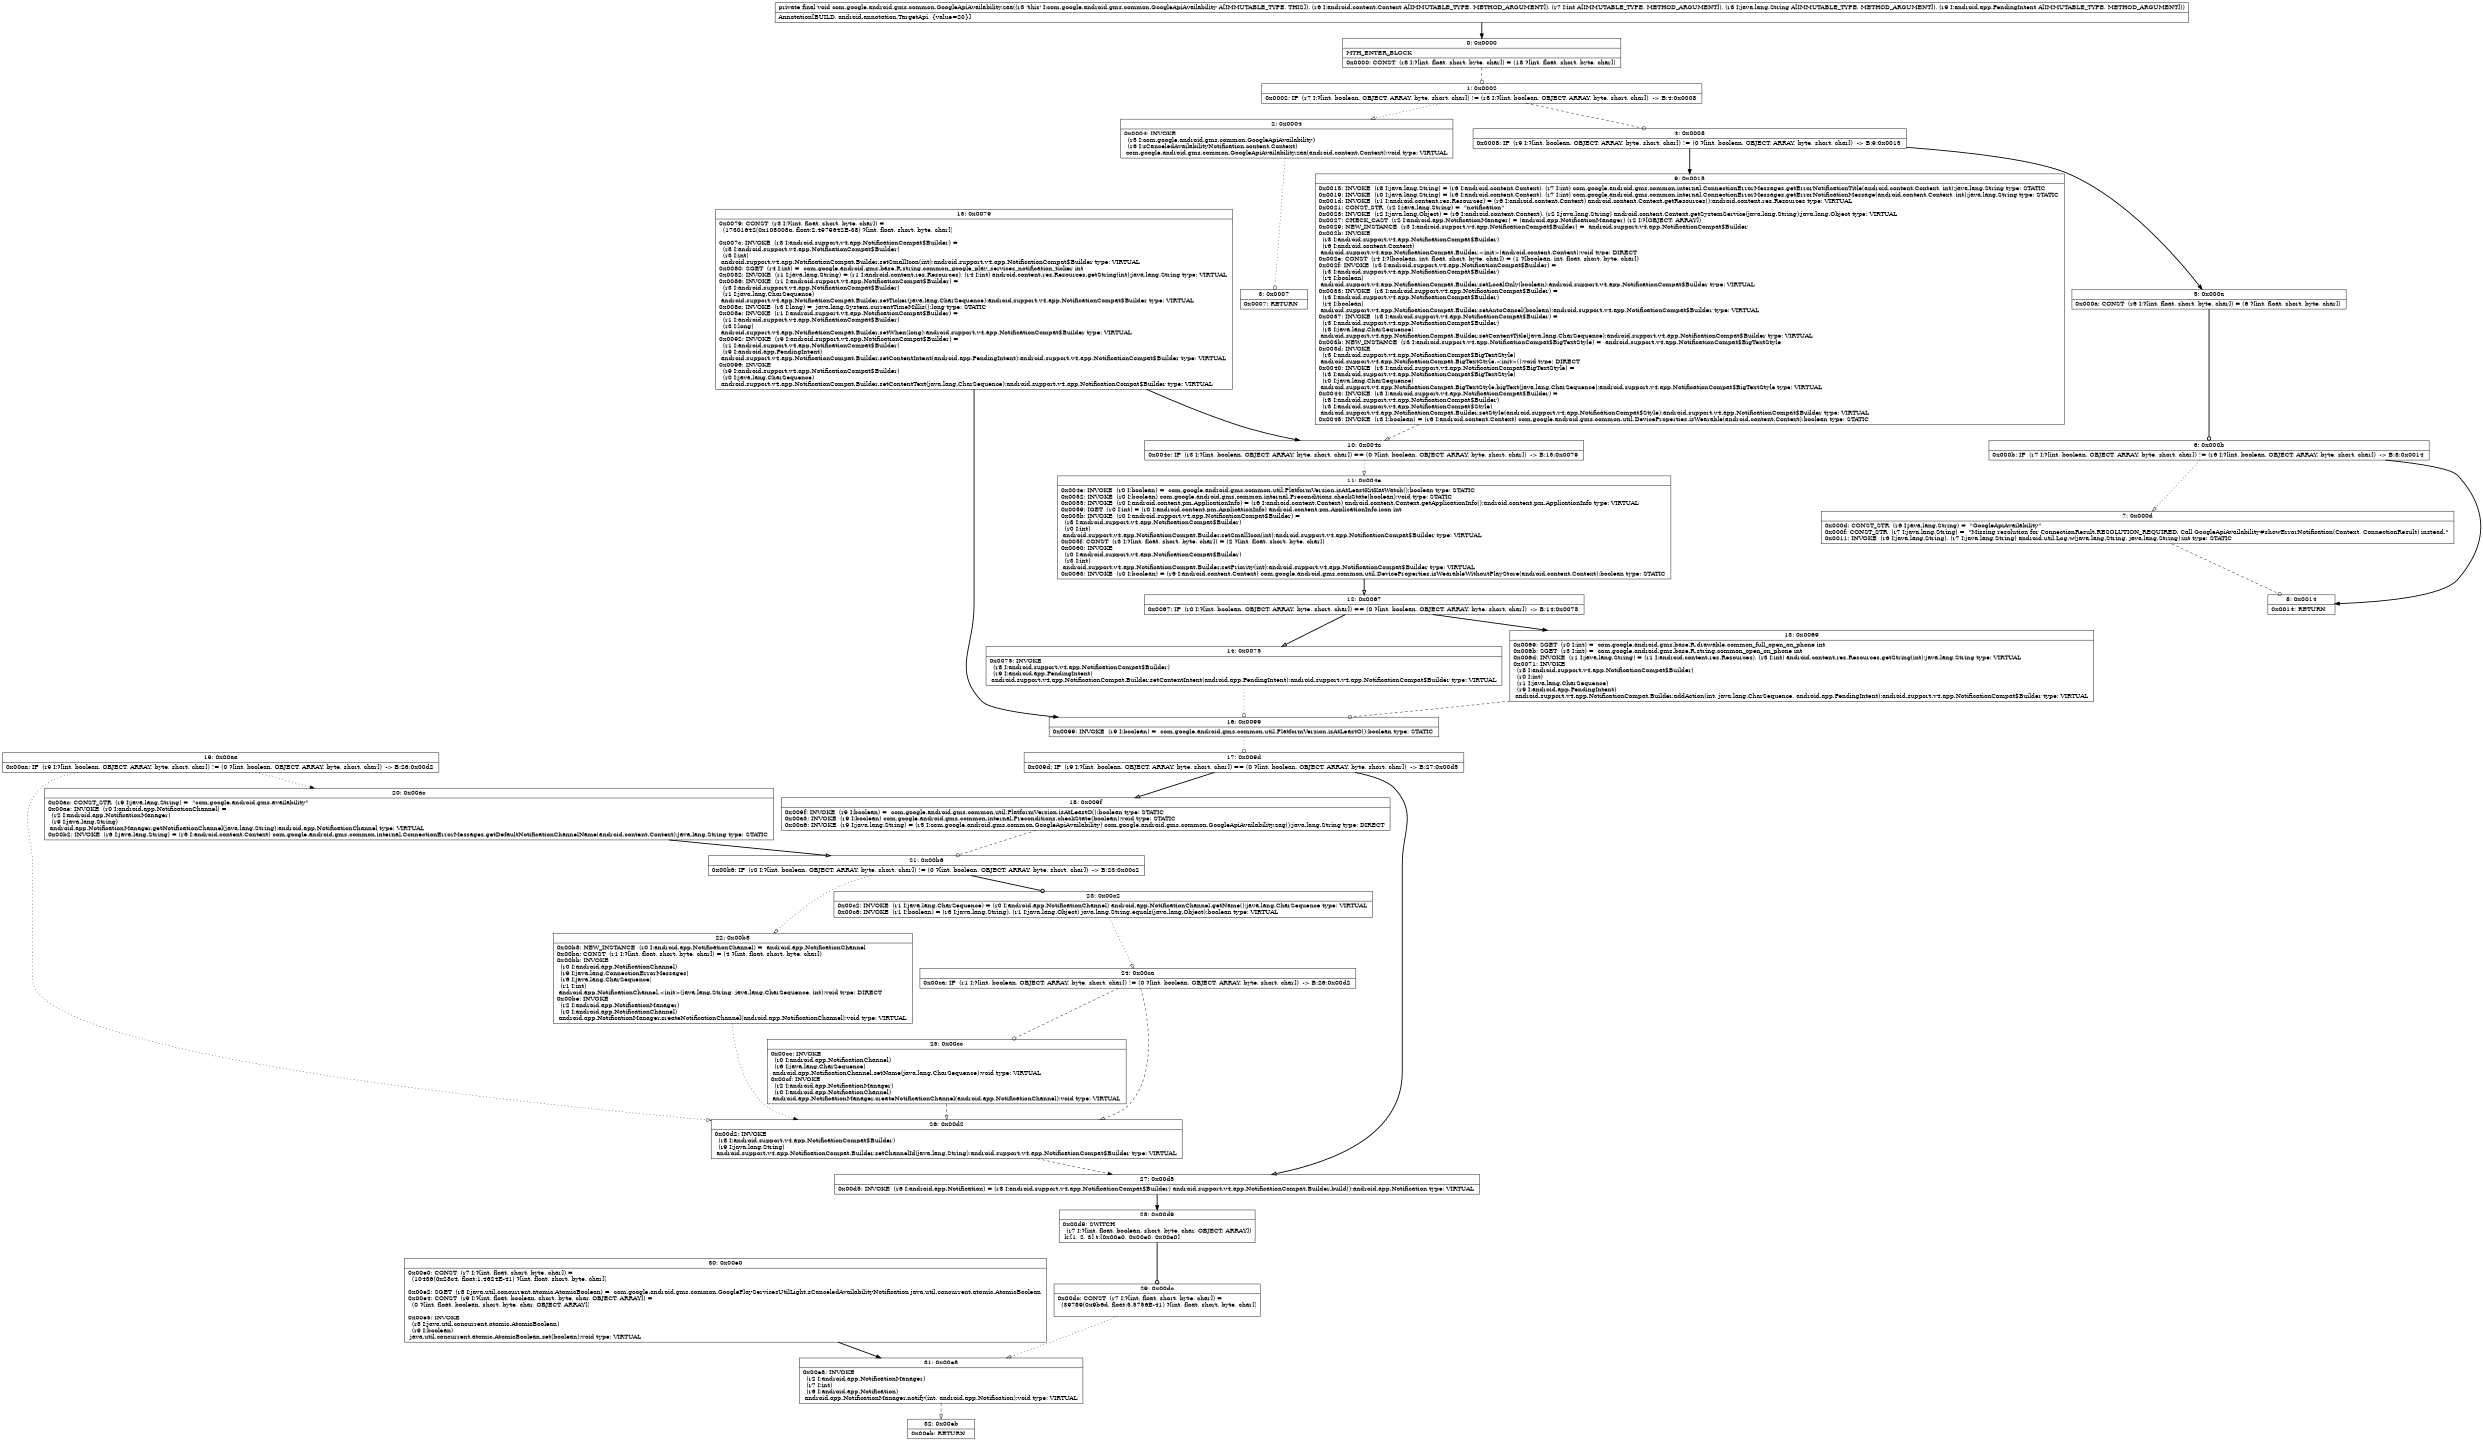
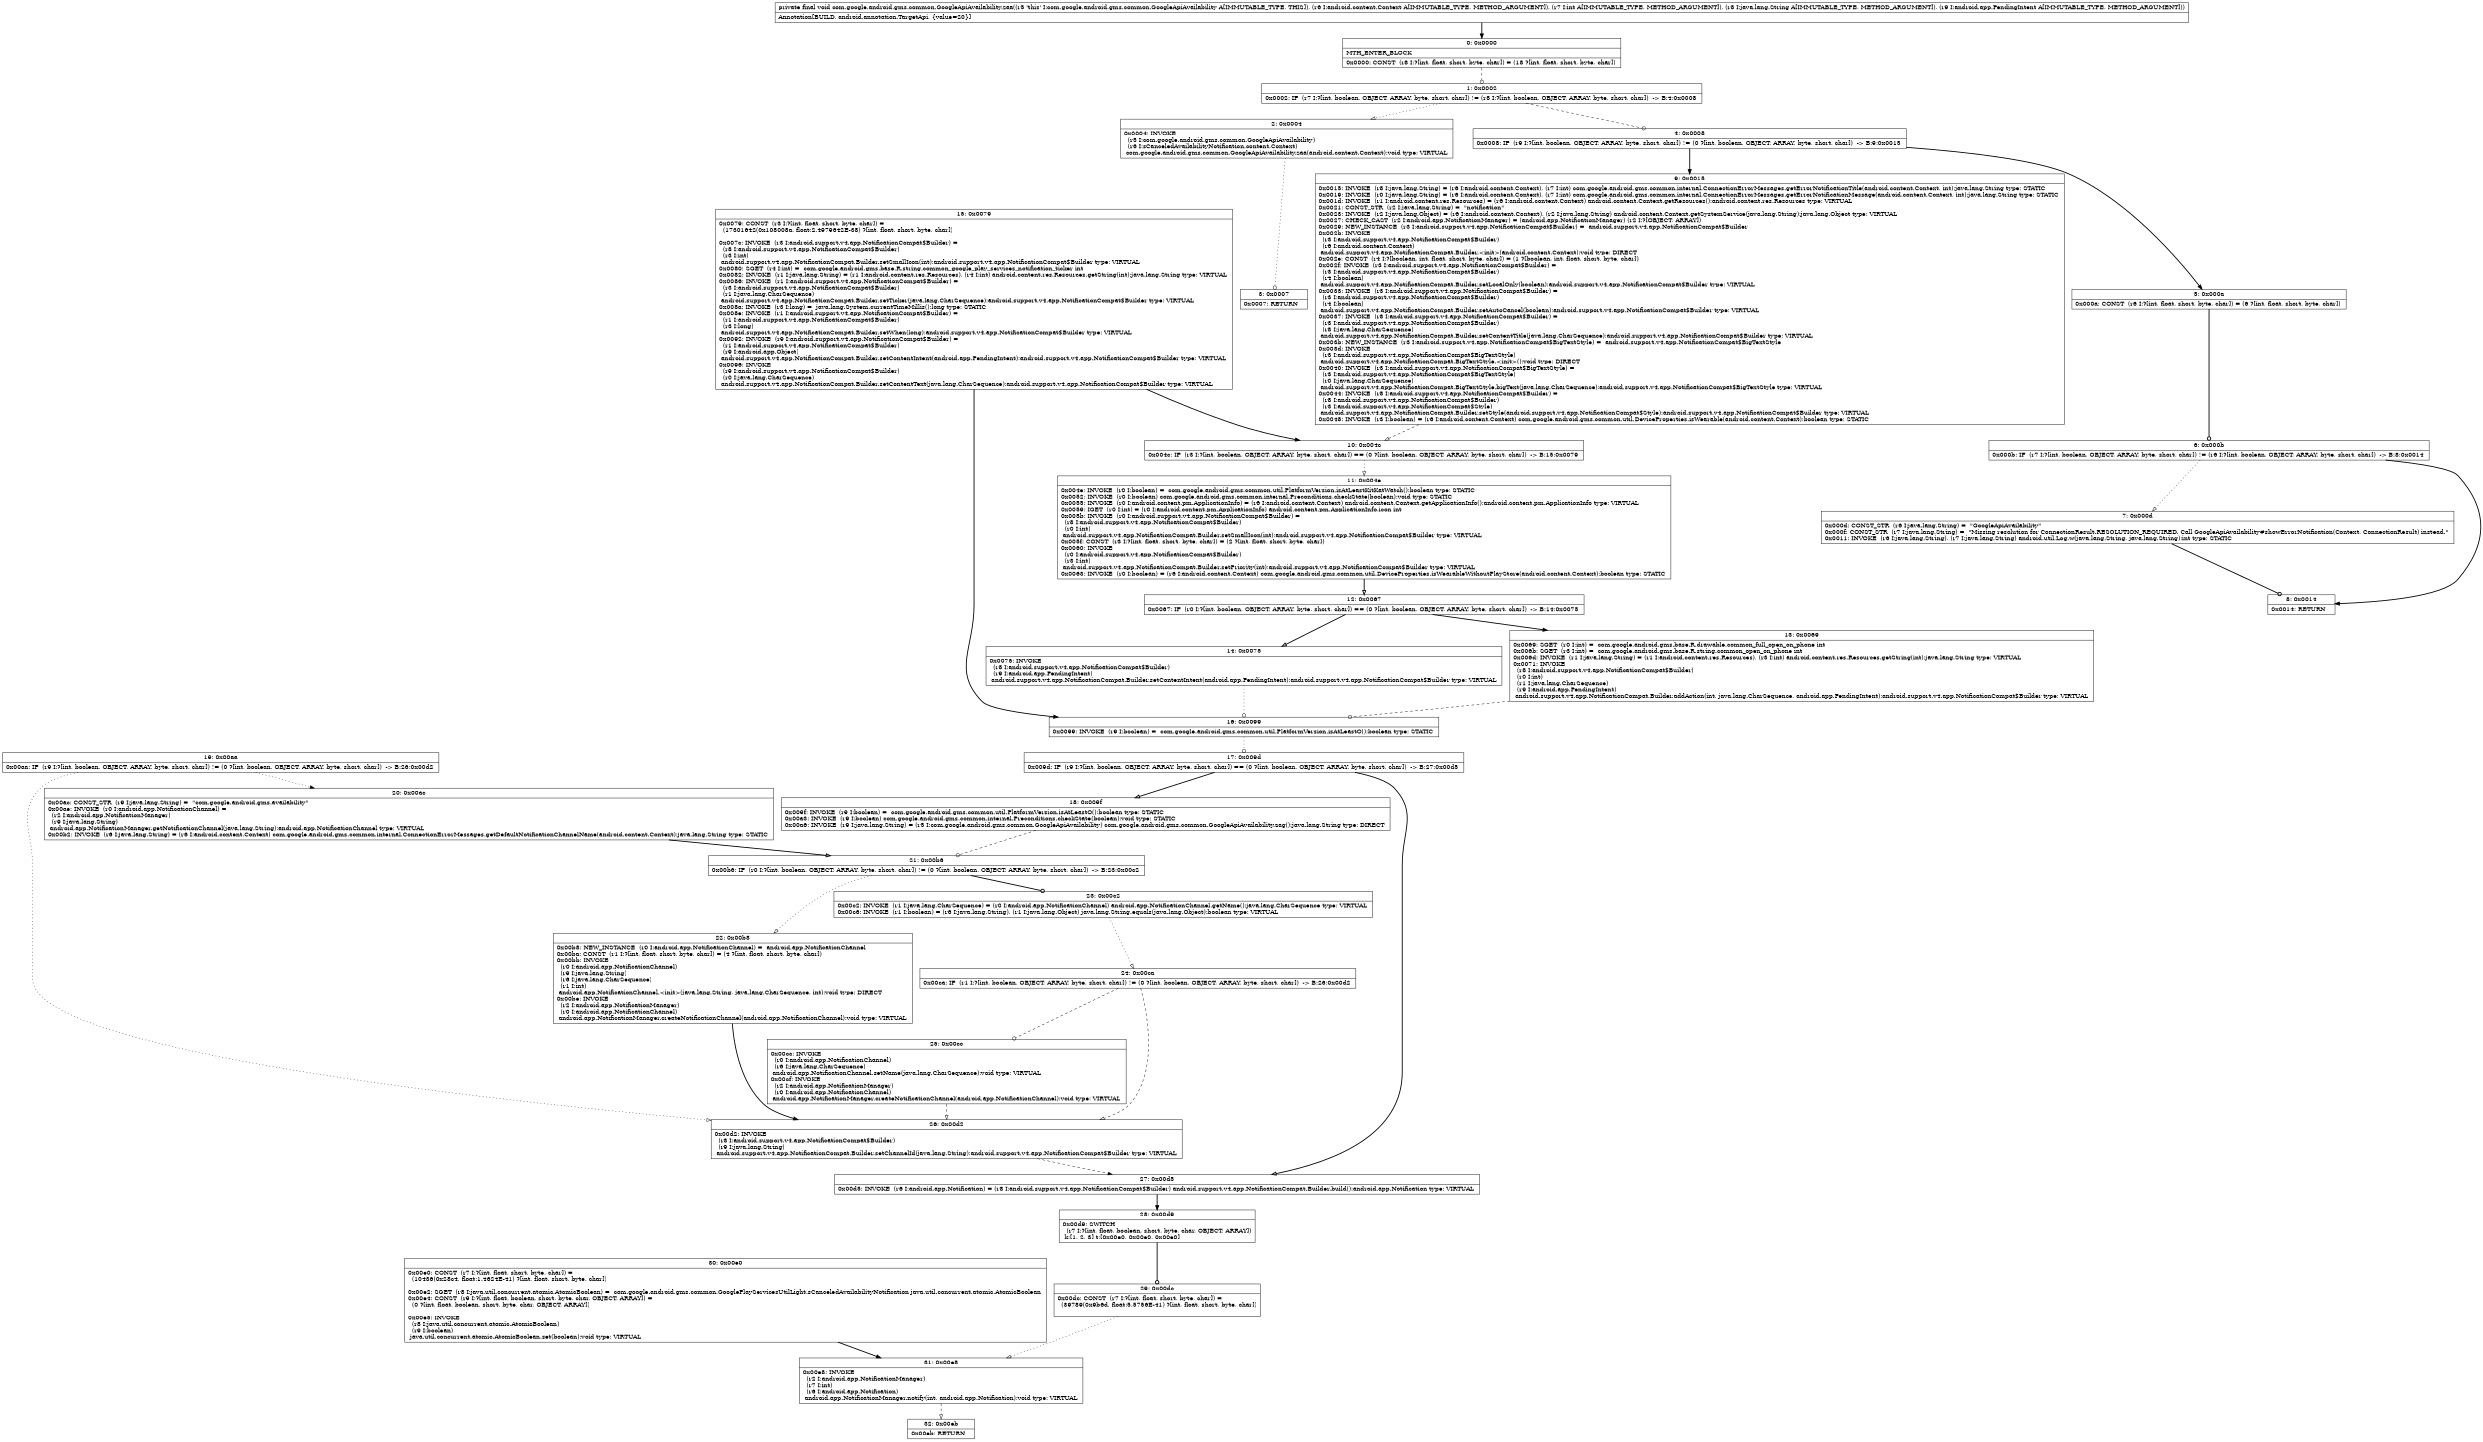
node "15: 0x0079": text "(r9 I:android.app.PendingIntent)" -> "(r9 I:android.app.Object)"
edge "7: 0x000d" -> "8: 0x0014": style dashed -> bold
node "22: 0x00b8": text "(r9 I:java.lang.ConnectionErrorMessages)" -> "(r9 I:java.lang.String)"
edge "22: 0x00b8" -> "26: 0x00d2": style dotted -> bold
